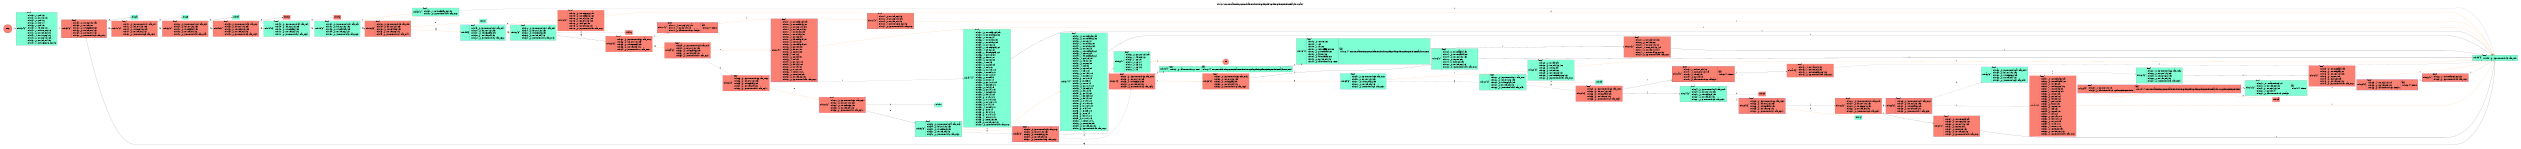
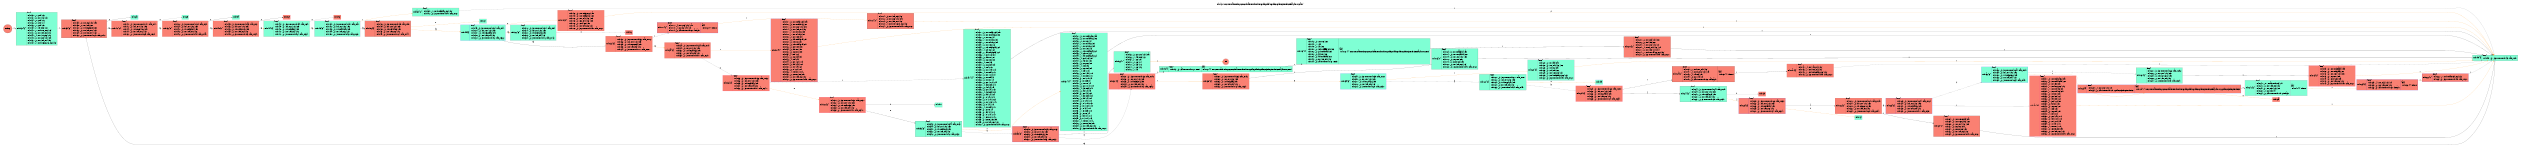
node "Entry": label "Entry" -> "Desktop"
edge "0x401518 [25]" -> "0x401531 [25]": now "0x4014ff [25]" -> "0x401531 [25]"
